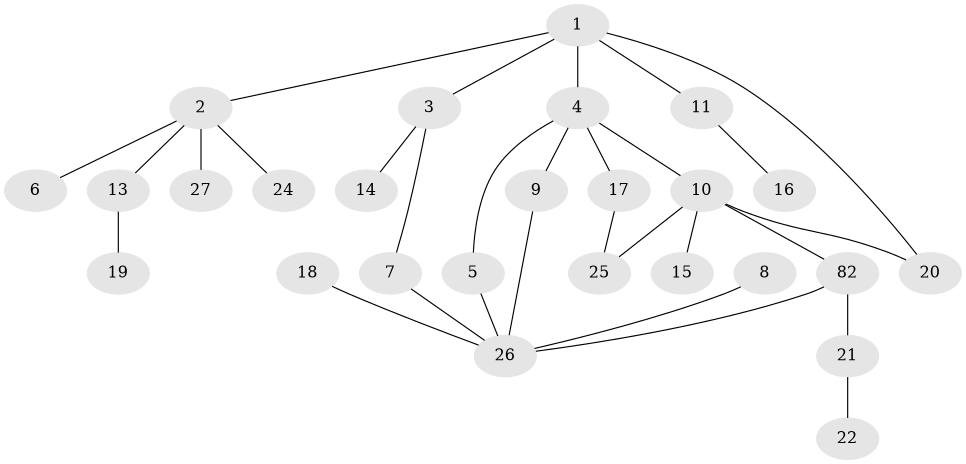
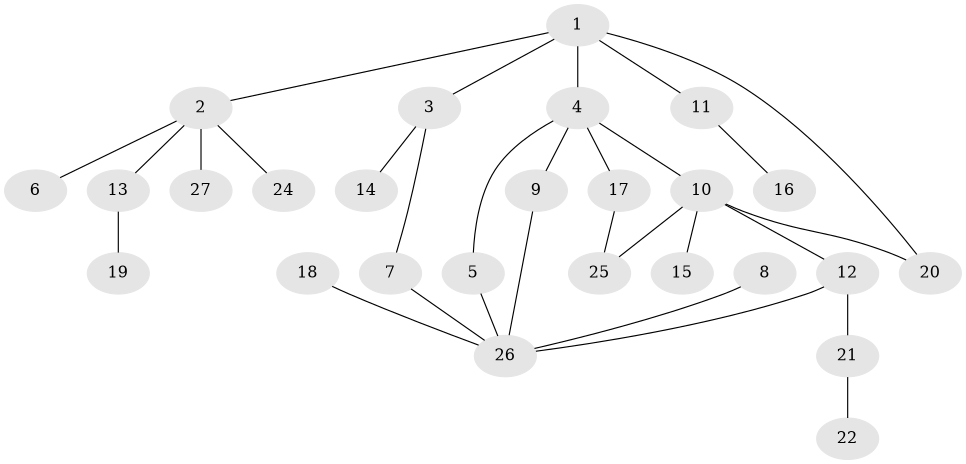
node "82": label "82" -> "12"
